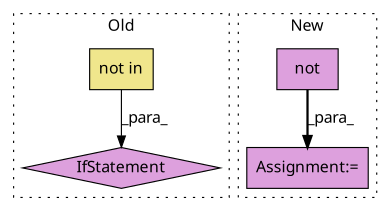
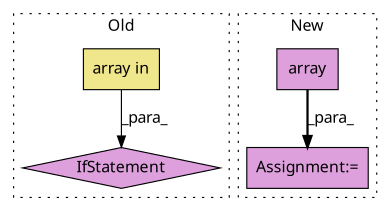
node "not in": label "not in" -> "array in"
node "not": label "not" -> "array"
